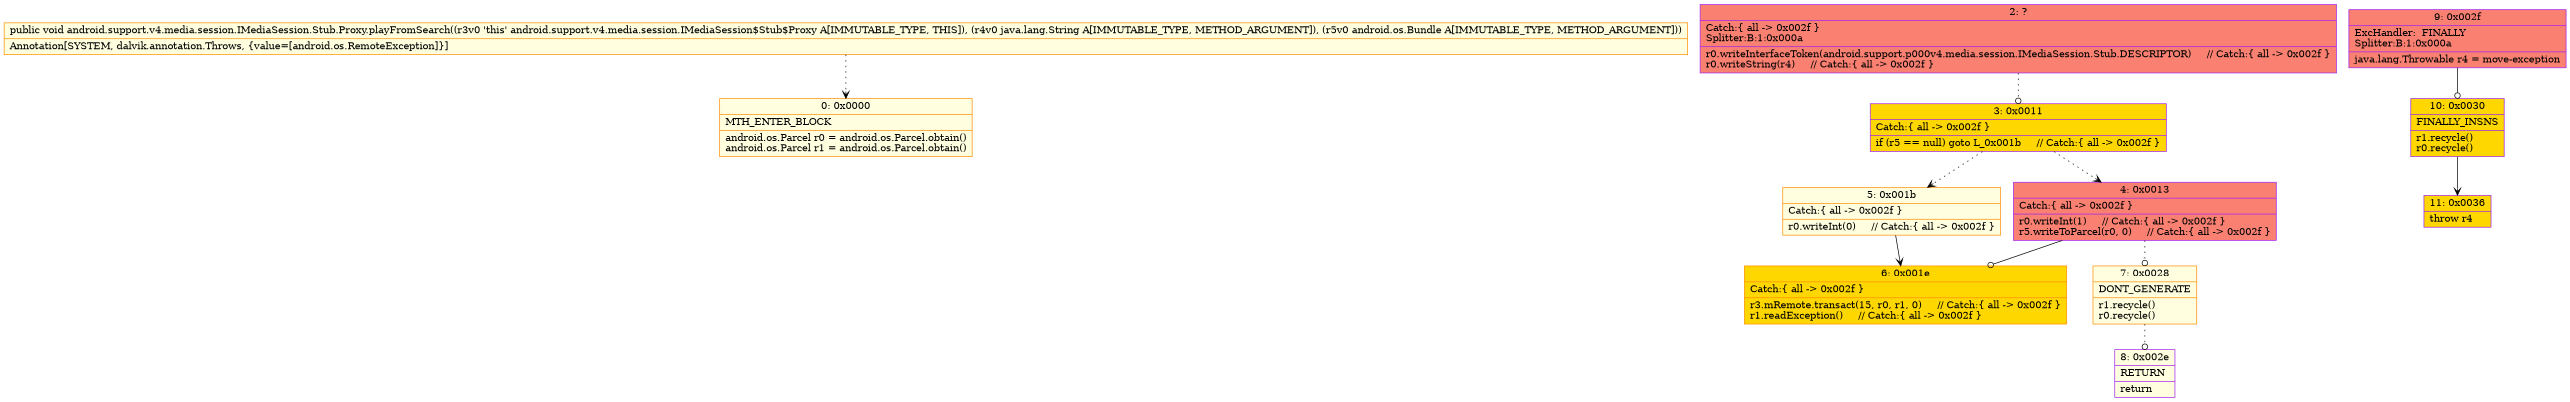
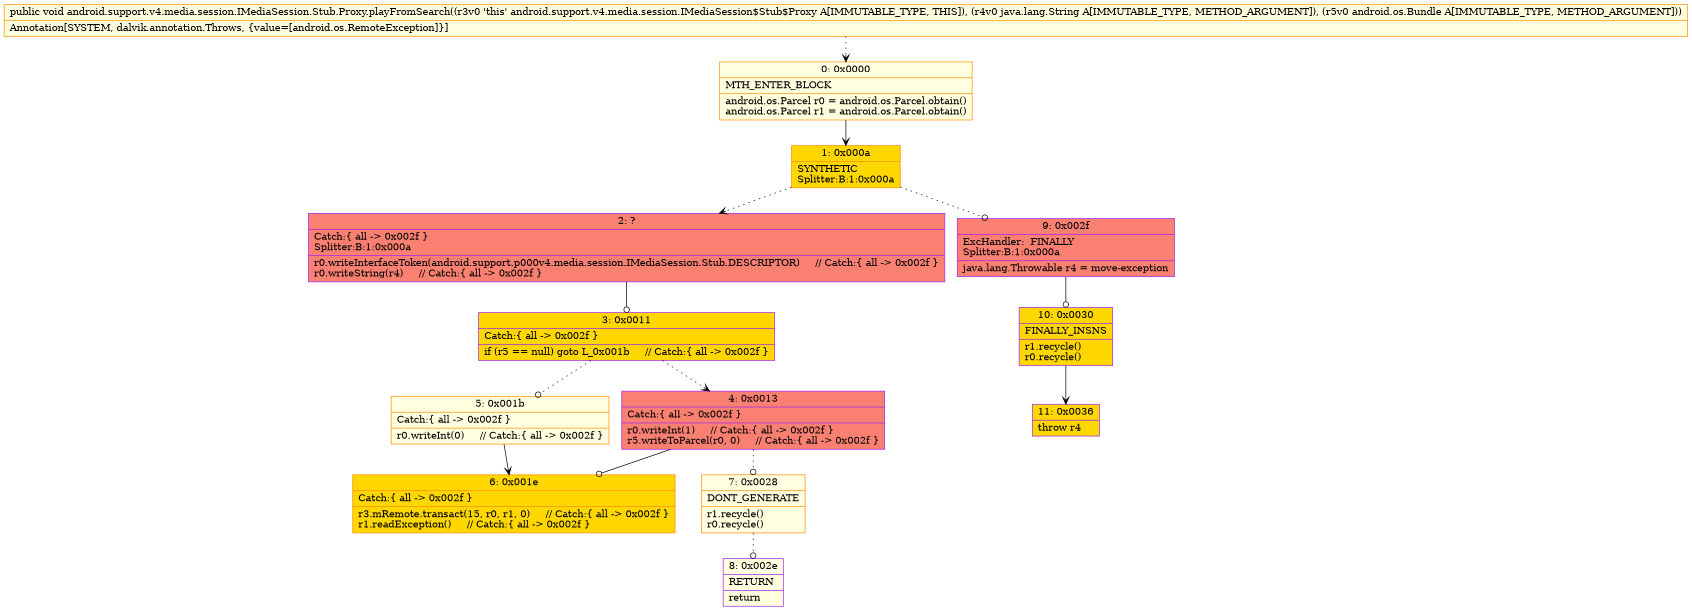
edge "2: ?" -> "3: 0x0011": style dotted -> solid
node "1: 0x000a": added
edge "3: 0x0011" -> "5: 0x001b": arrowhead vee -> odot
